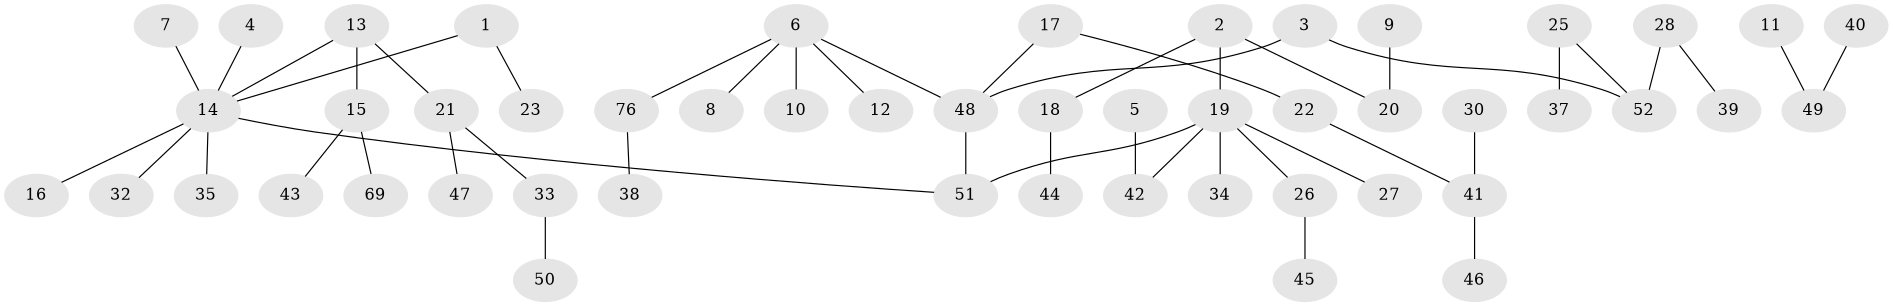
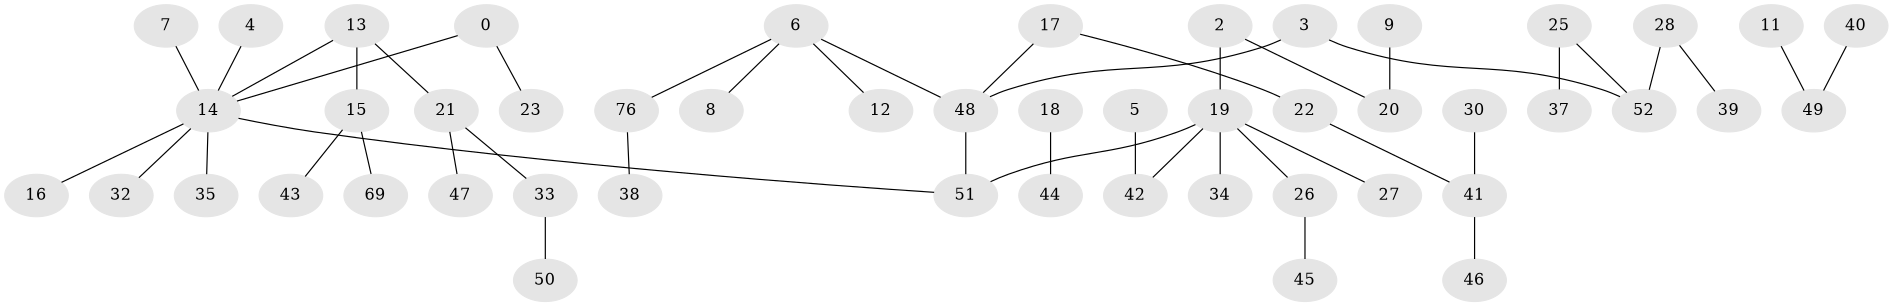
node "1": label "1" -> "0"
edge "2" -- "18": removed
node "10": removed
